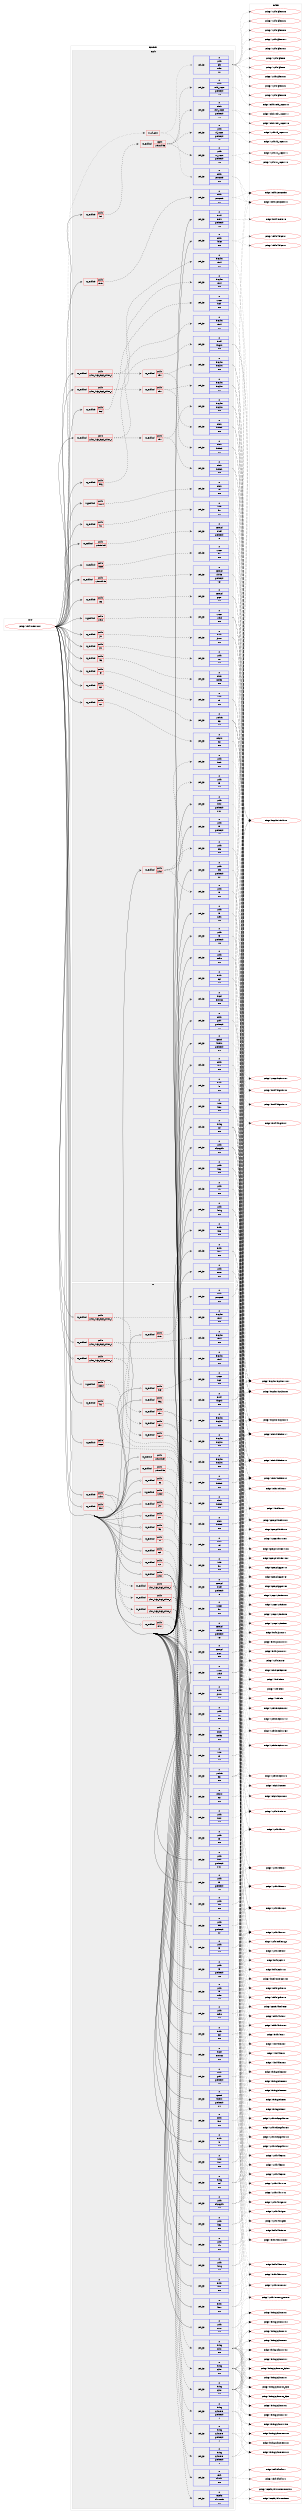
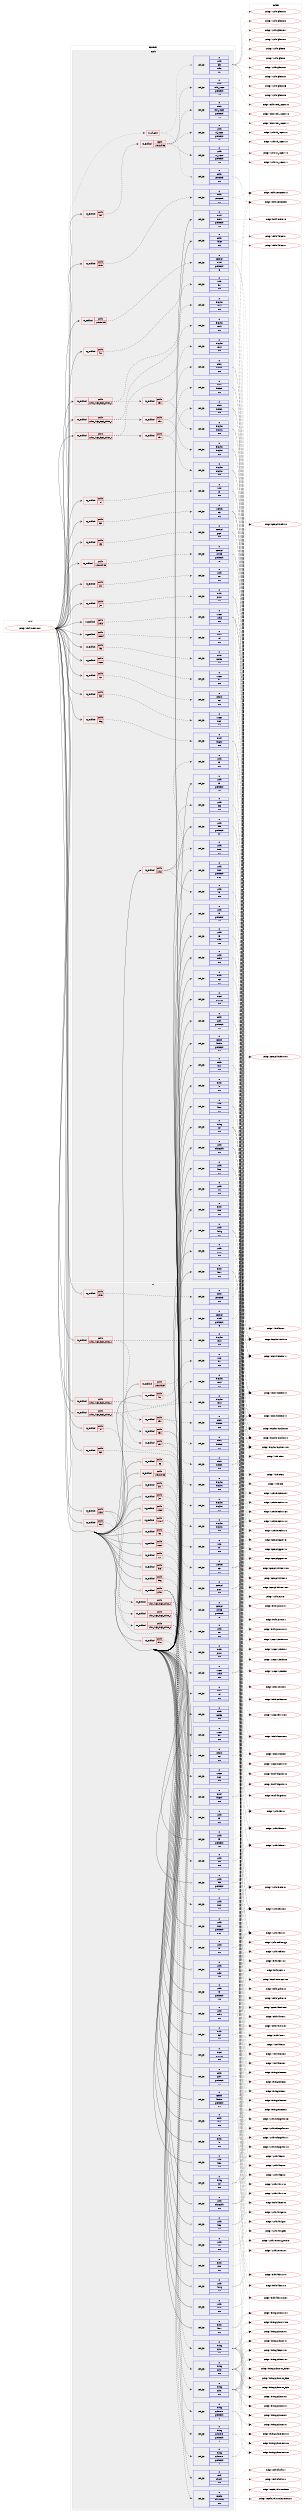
node "portage://app-crypt/mit-krb5-1.19": added
node "portage://sys-apps/systemd-243.6": label "portage://sys-apps/systemd-243.6" -> "portage://sys-apps/systemd-246.6"
node "portage://dev-libs/popt-1.16-r2": label "portage://dev-libs/popt-1.16-r2" -> "portage://dev-libs/dep-1.16-r2"
node "portage://dev-lang/python-2.7.18-r6": label "portage://dev-lang/python-2.7.18-r6" -> "portage://dev-lang/libcap-2.7.18-r6"
